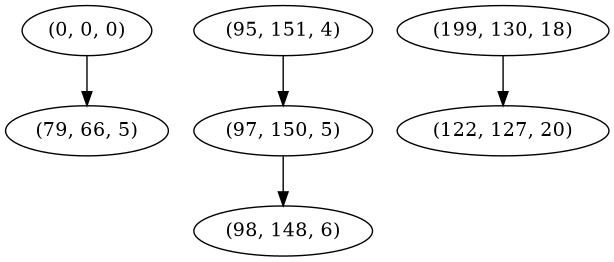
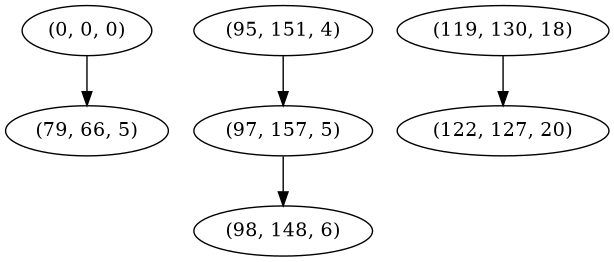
node "(199, 130, 18)": label "(199, 130, 18)" -> "(119, 130, 18)"
node "(97, 150, 5)": label "(97, 150, 5)" -> "(97, 157, 5)"
